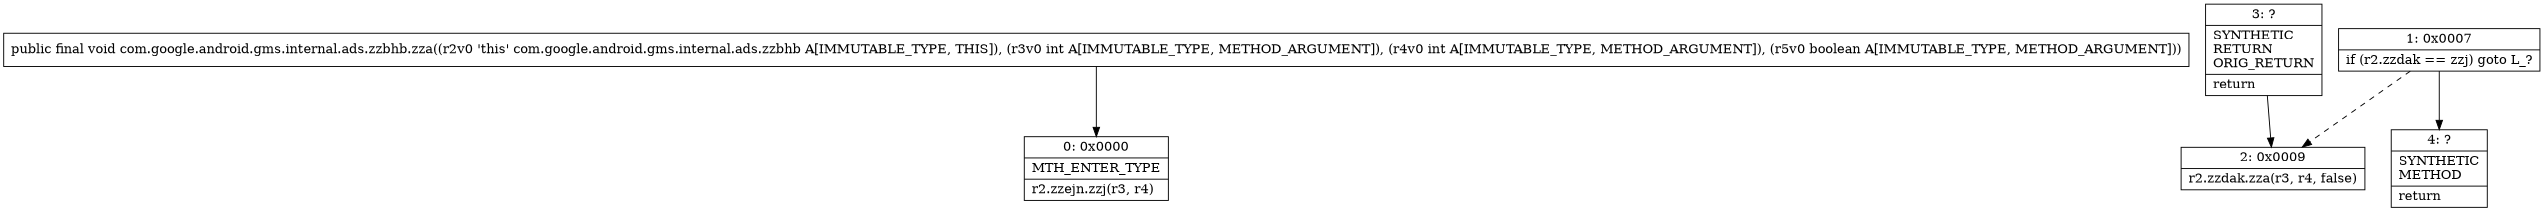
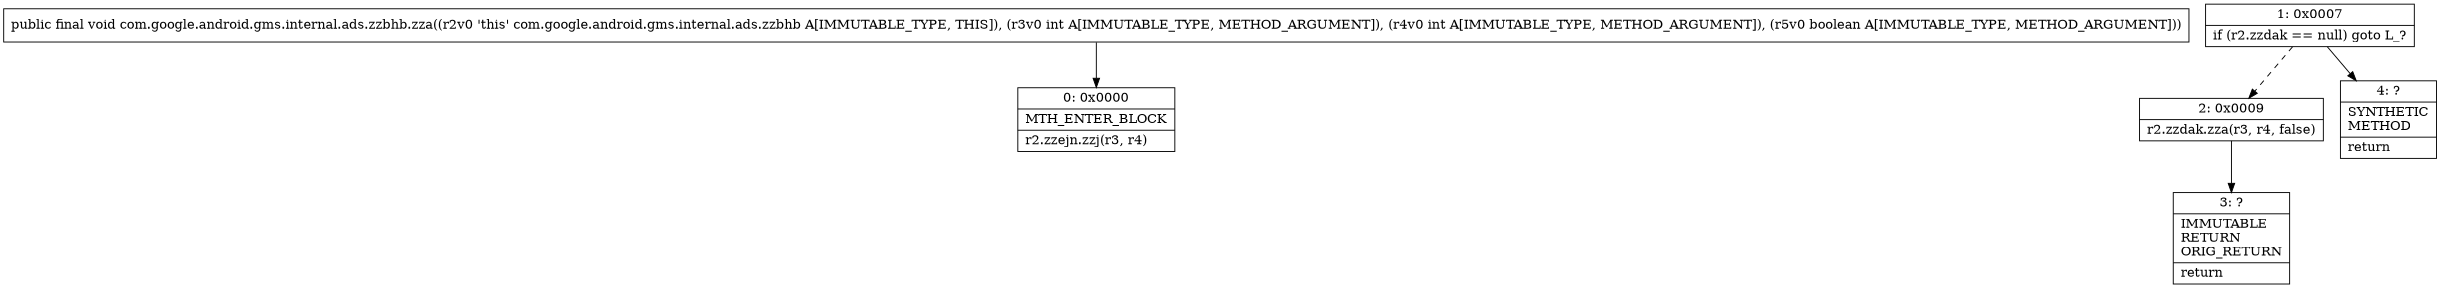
node "3: ?": text "SYNTHETIC" -> "IMMUTABLE"
node "1: 0x0007": text "if (r2.zzdak == zzj) goto L_?" -> "if (r2.zzdak == null) goto L_?"
edge "3: ?" -> "2: 0x0009": reversed
node "0: 0x0000": text "MTH_ENTER_TYPE" -> "MTH_ENTER_BLOCK"
